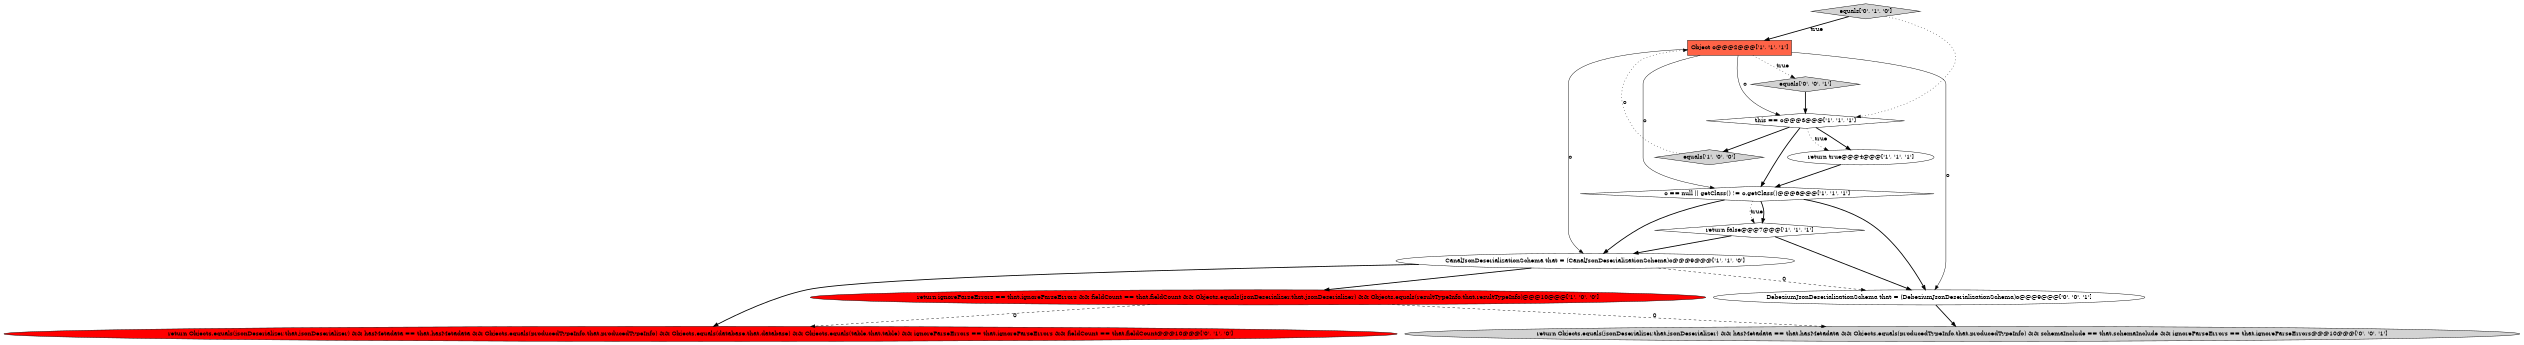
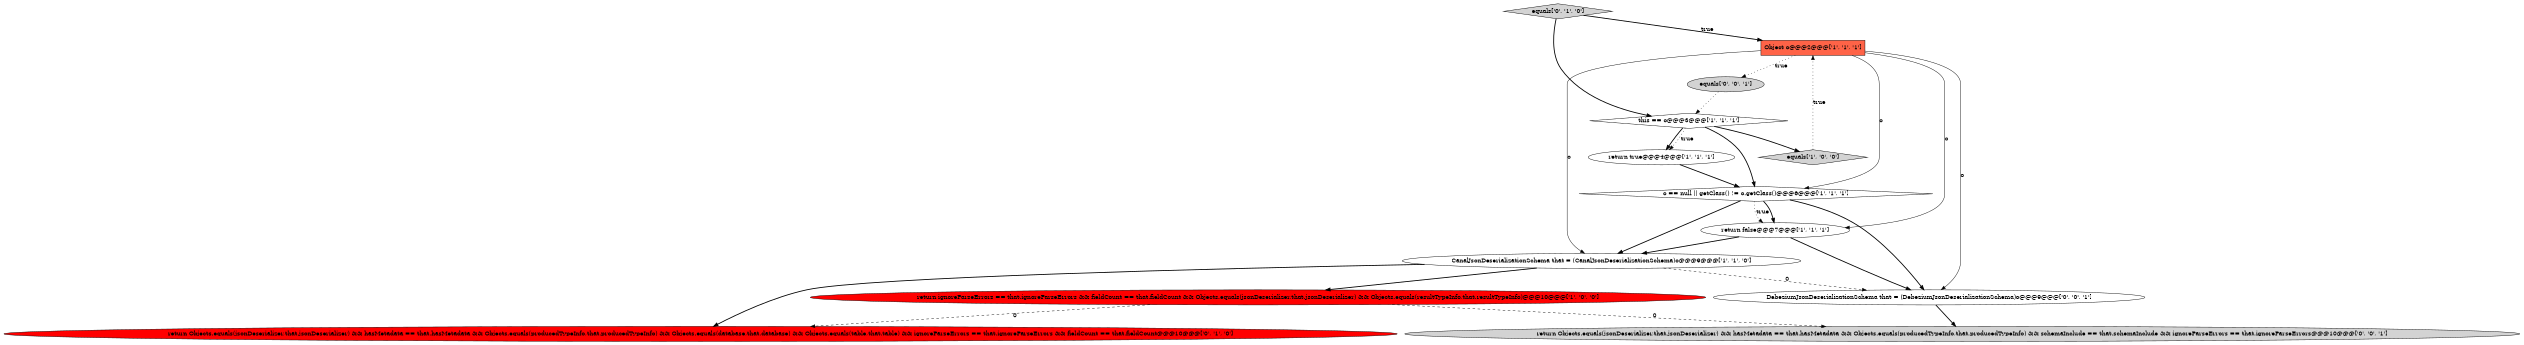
edge "equals['0', '1', '0']" -> "this == o@@@3@@@['1', '1', '1']": style dotted -> bold
node "equals['0', '0', '1']": shape diamond -> ellipse
edge "Object o@@@2@@@['1', '1', '1']" -> "this == o@@@3@@@['1', '1', '1']": now "Object o@@@2@@@['1', '1', '1']" -> "return false@@@7@@@['1', '1', '1']"
edge "equals['0', '0', '1']" -> "this == o@@@3@@@['1', '1', '1']": style bold -> dotted
edge "equals['1', '0', '0']" -> "Object o@@@2@@@['1', '1', '1']": label "o" -> "true"
node "return false@@@7@@@['1', '1', '1']": shape diamond -> ellipse
